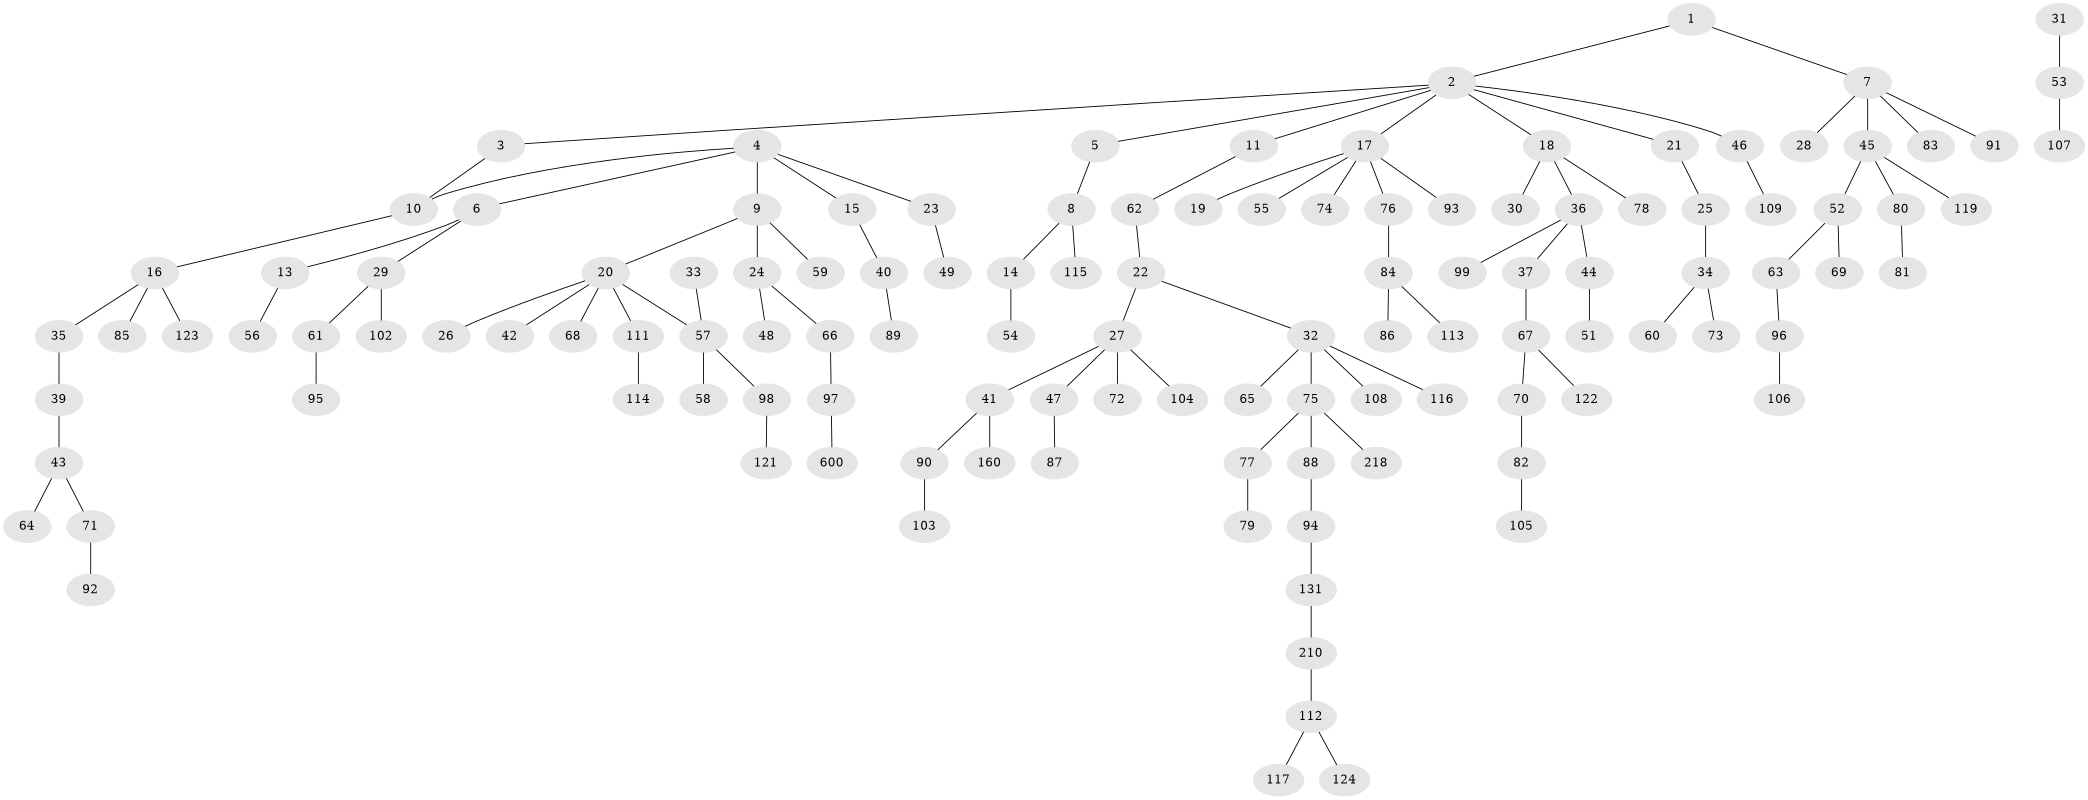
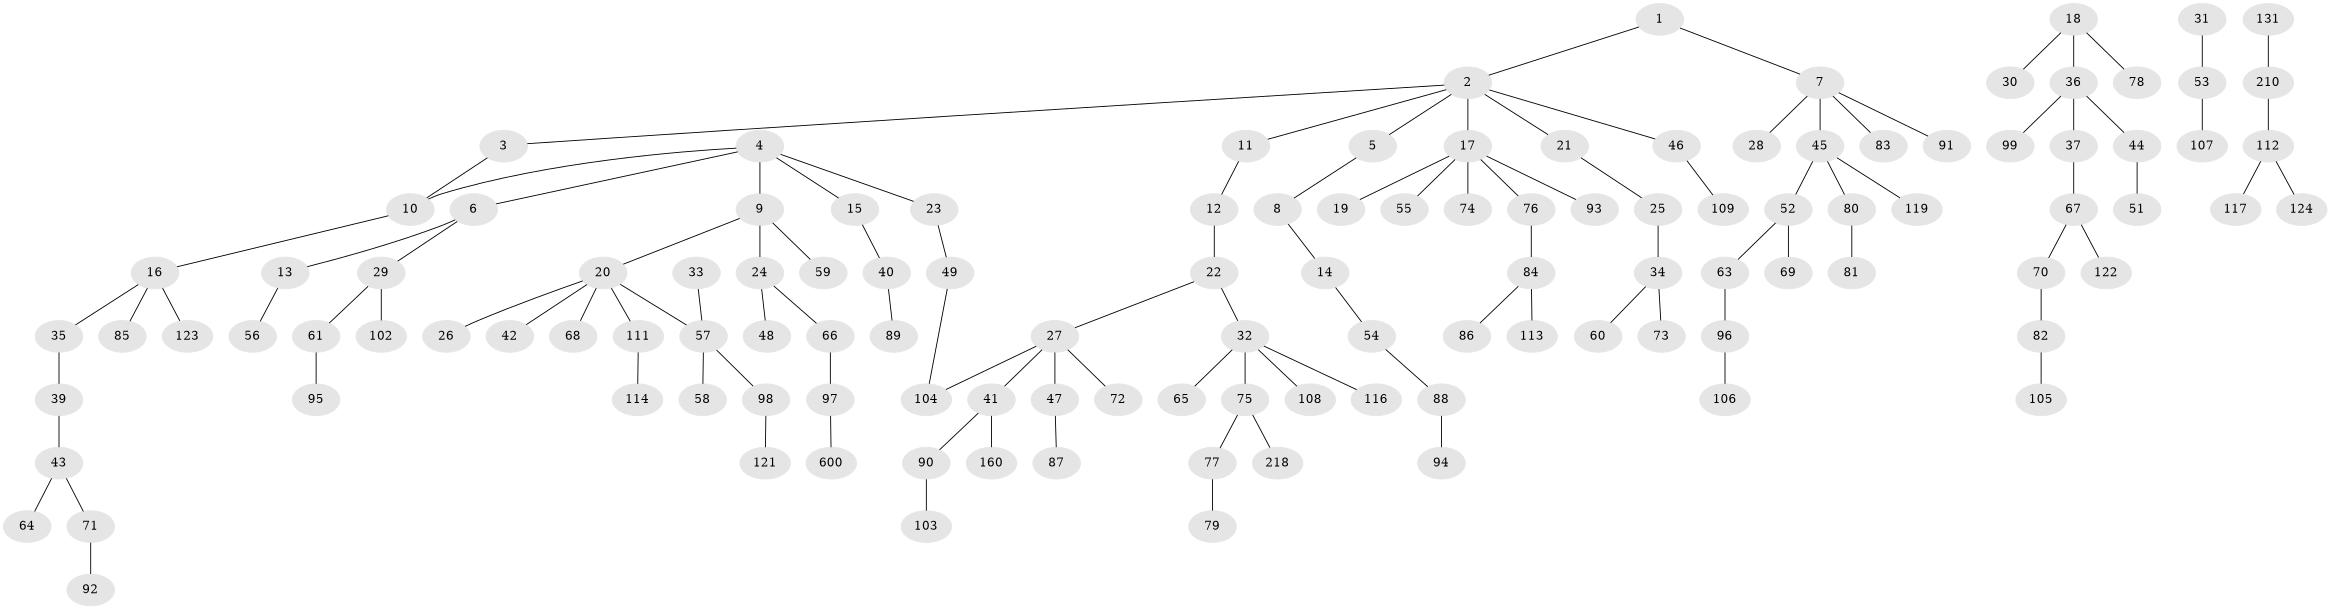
edge "2" -- "18": removed
node "62": label "62" -> "12"
node "115": removed
edge "49" -- "104": added
edge "75" -- "88": now "54" -- "88"
edge "94" -- "131": removed
